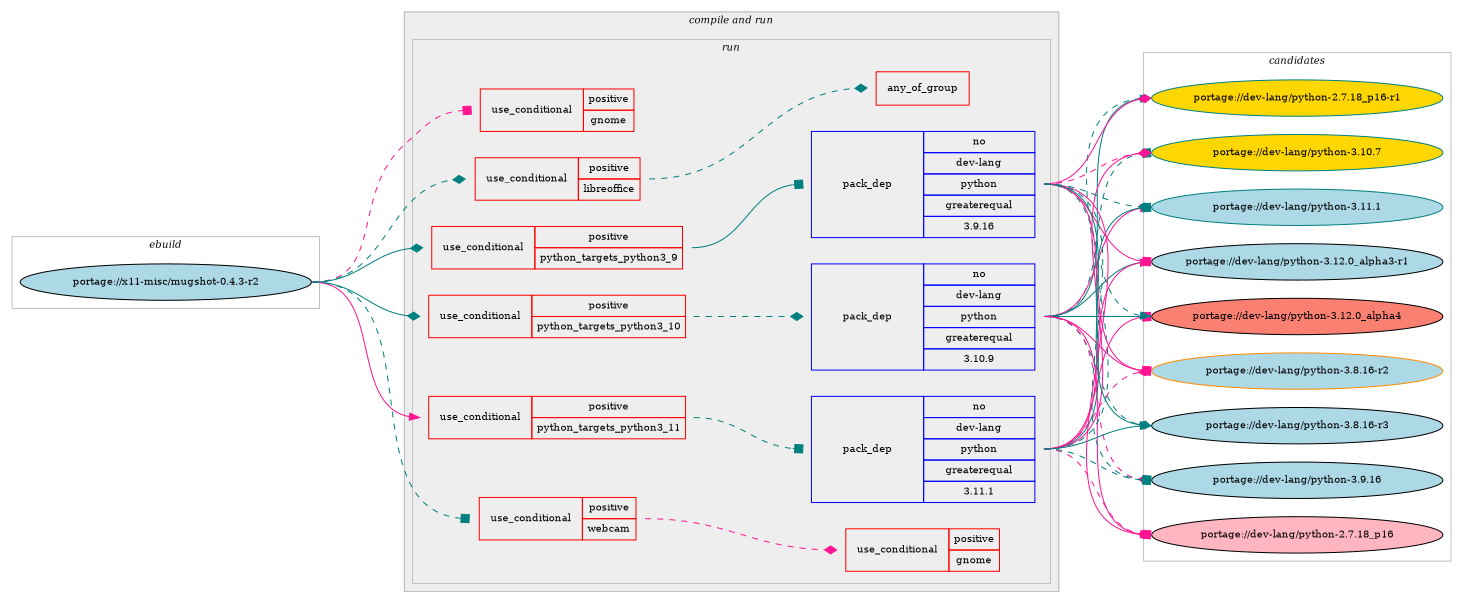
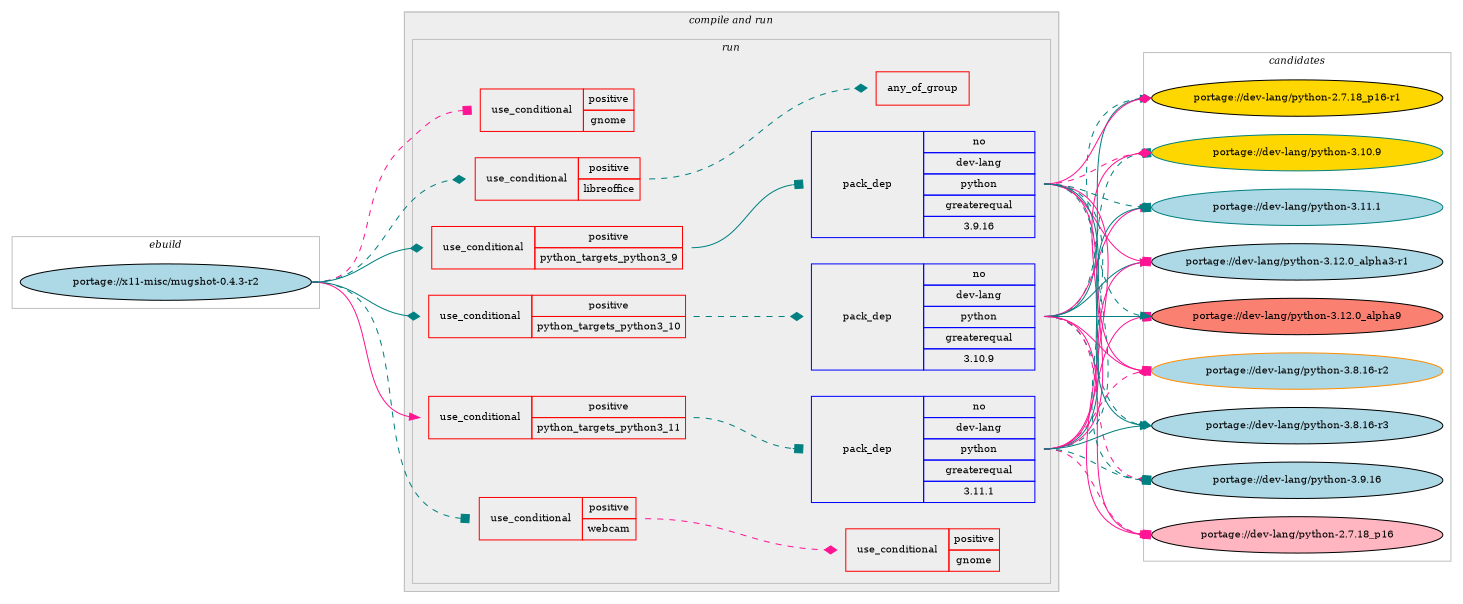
node "portage://dev-lang/python-2.7.18_p16-r1": color teal -> black
node "portage://dev-lang/python-3.10.7": label "portage://dev-lang/python-3.10.7" -> "portage://dev-lang/python-3.10.9"
node "portage://dev-lang/python-3.12.0_alpha4": label "portage://dev-lang/python-3.12.0_alpha4" -> "portage://dev-lang/python-3.12.0_alpha9"
